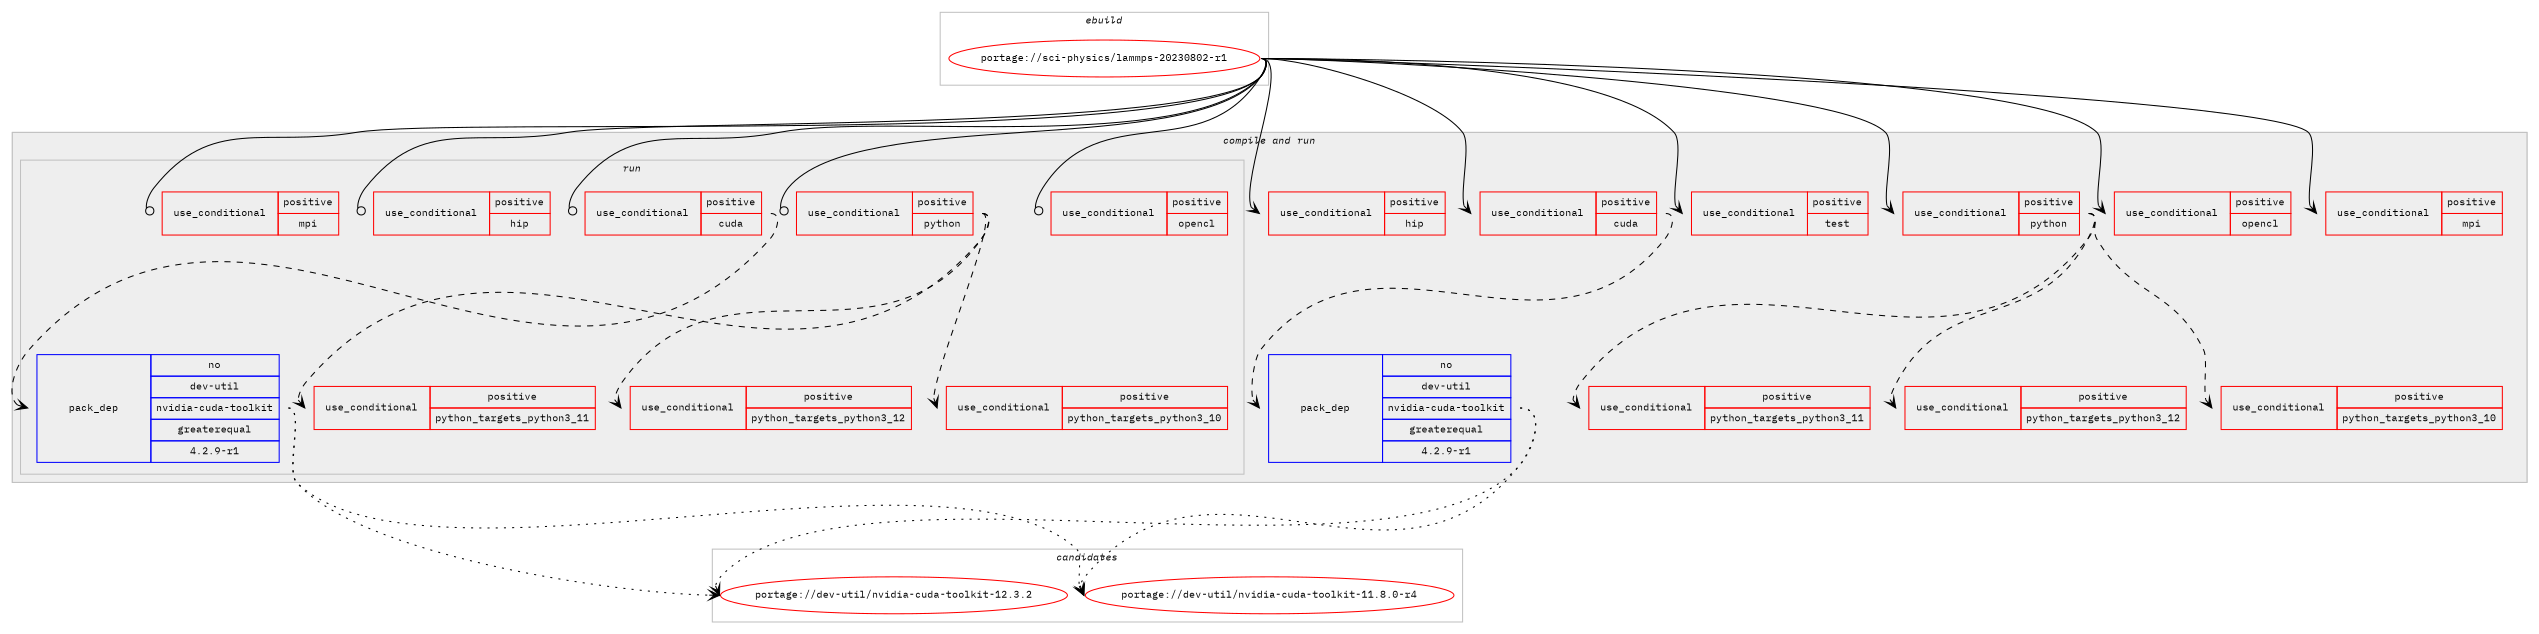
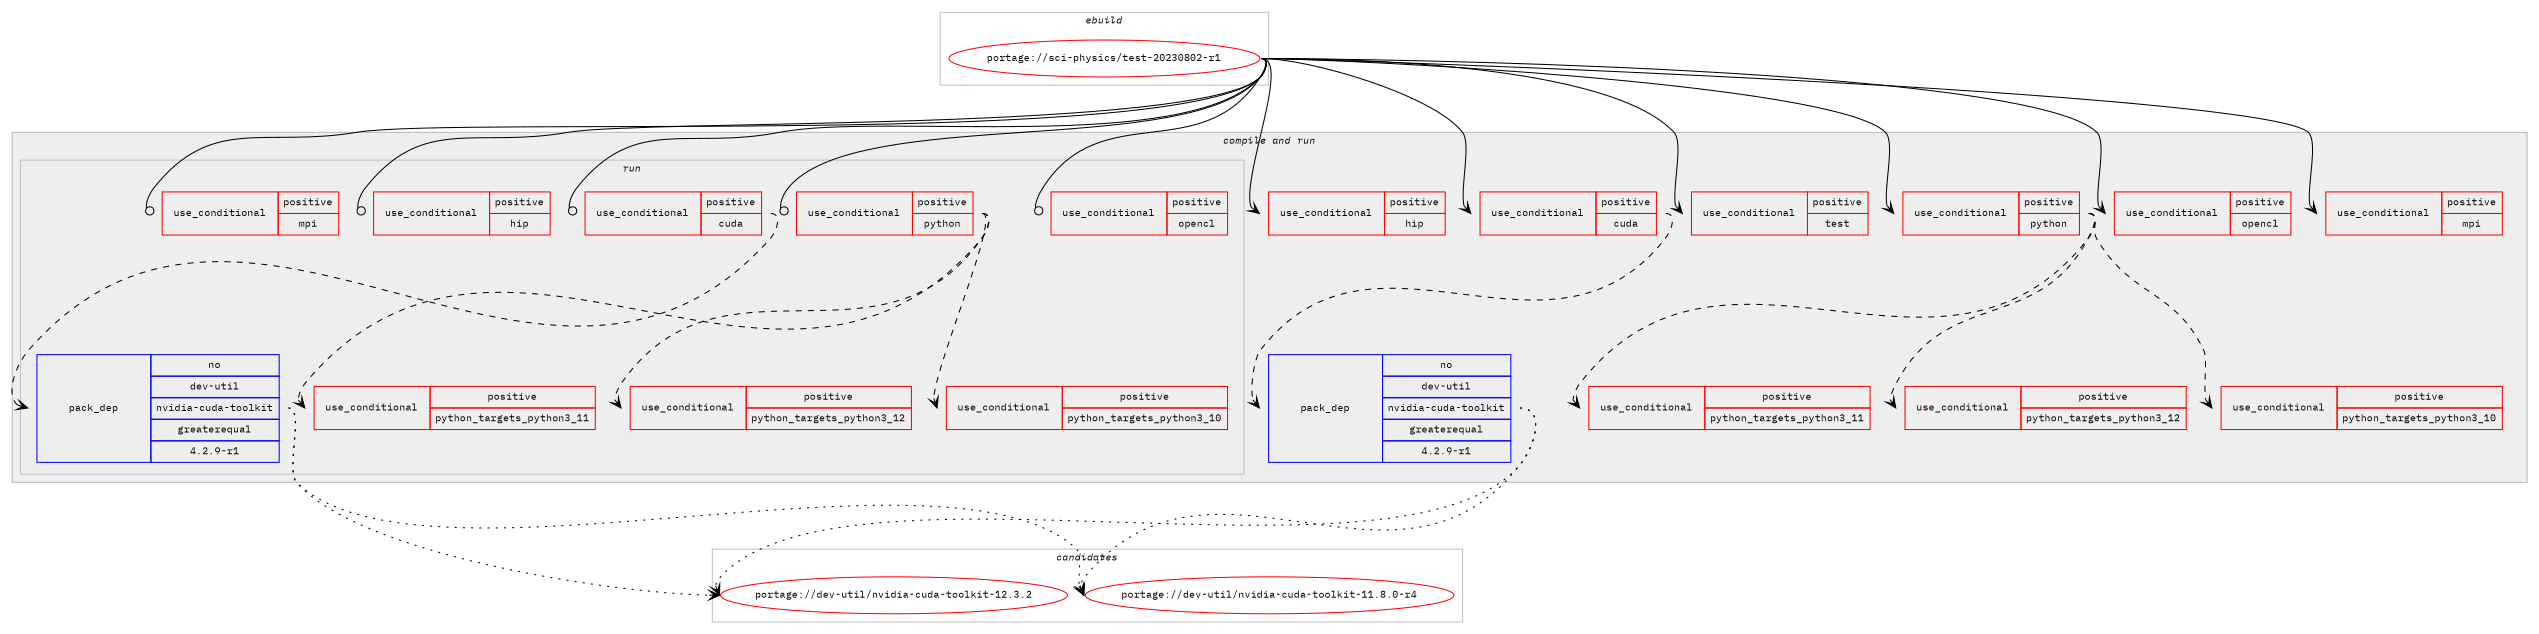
node "portage://sci-physics/lammps-20230802-r1": label "portage://sci-physics/lammps-20230802-r1" -> "portage://sci-physics/test-20230802-r1"
